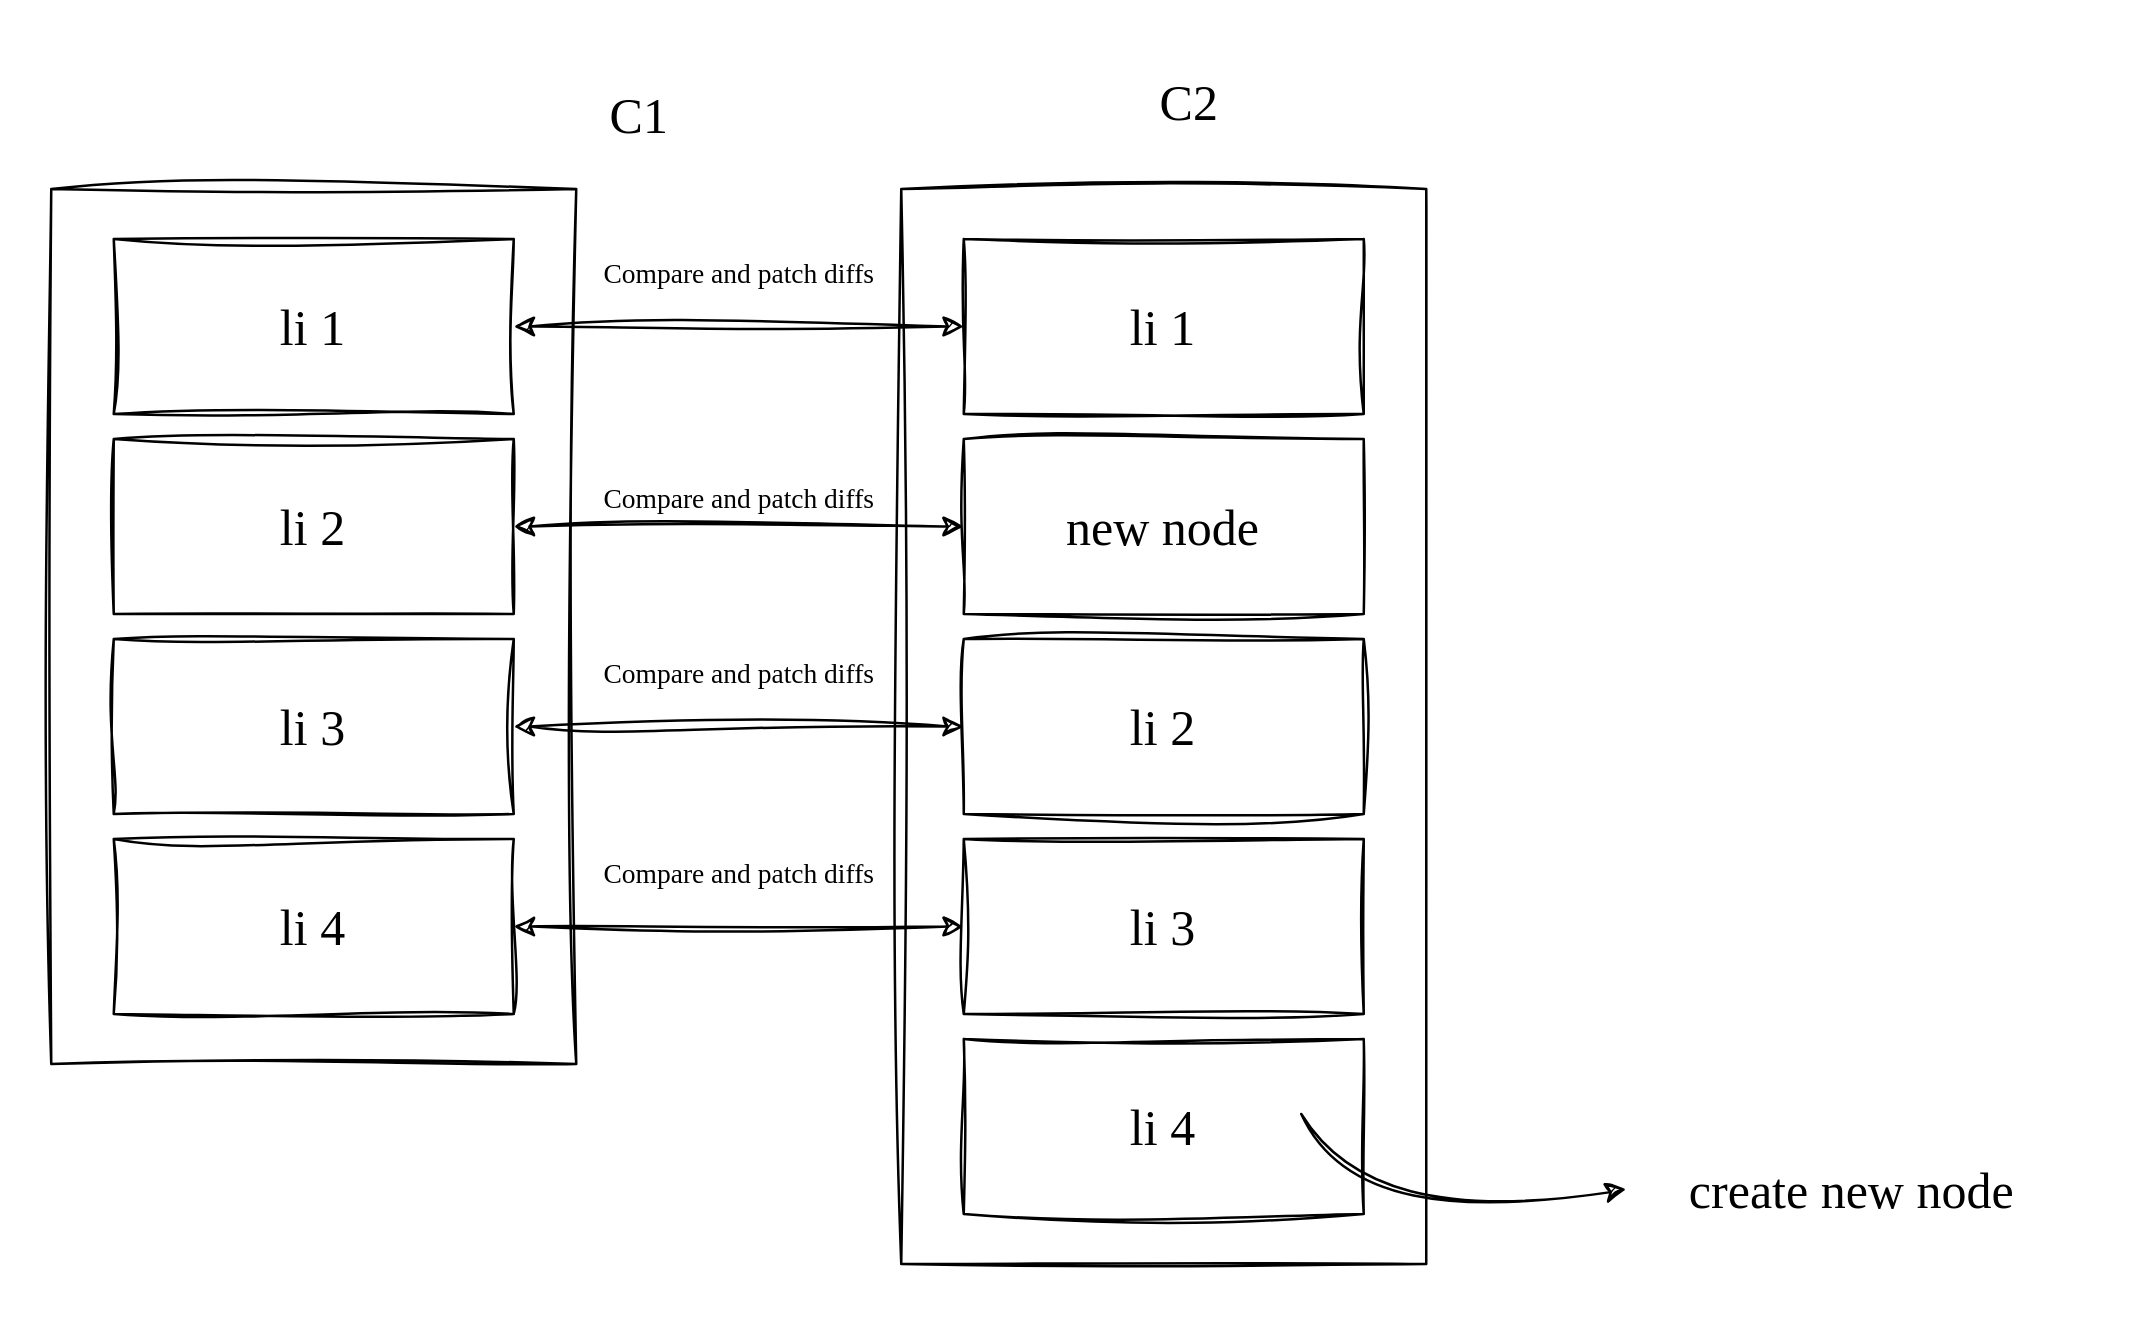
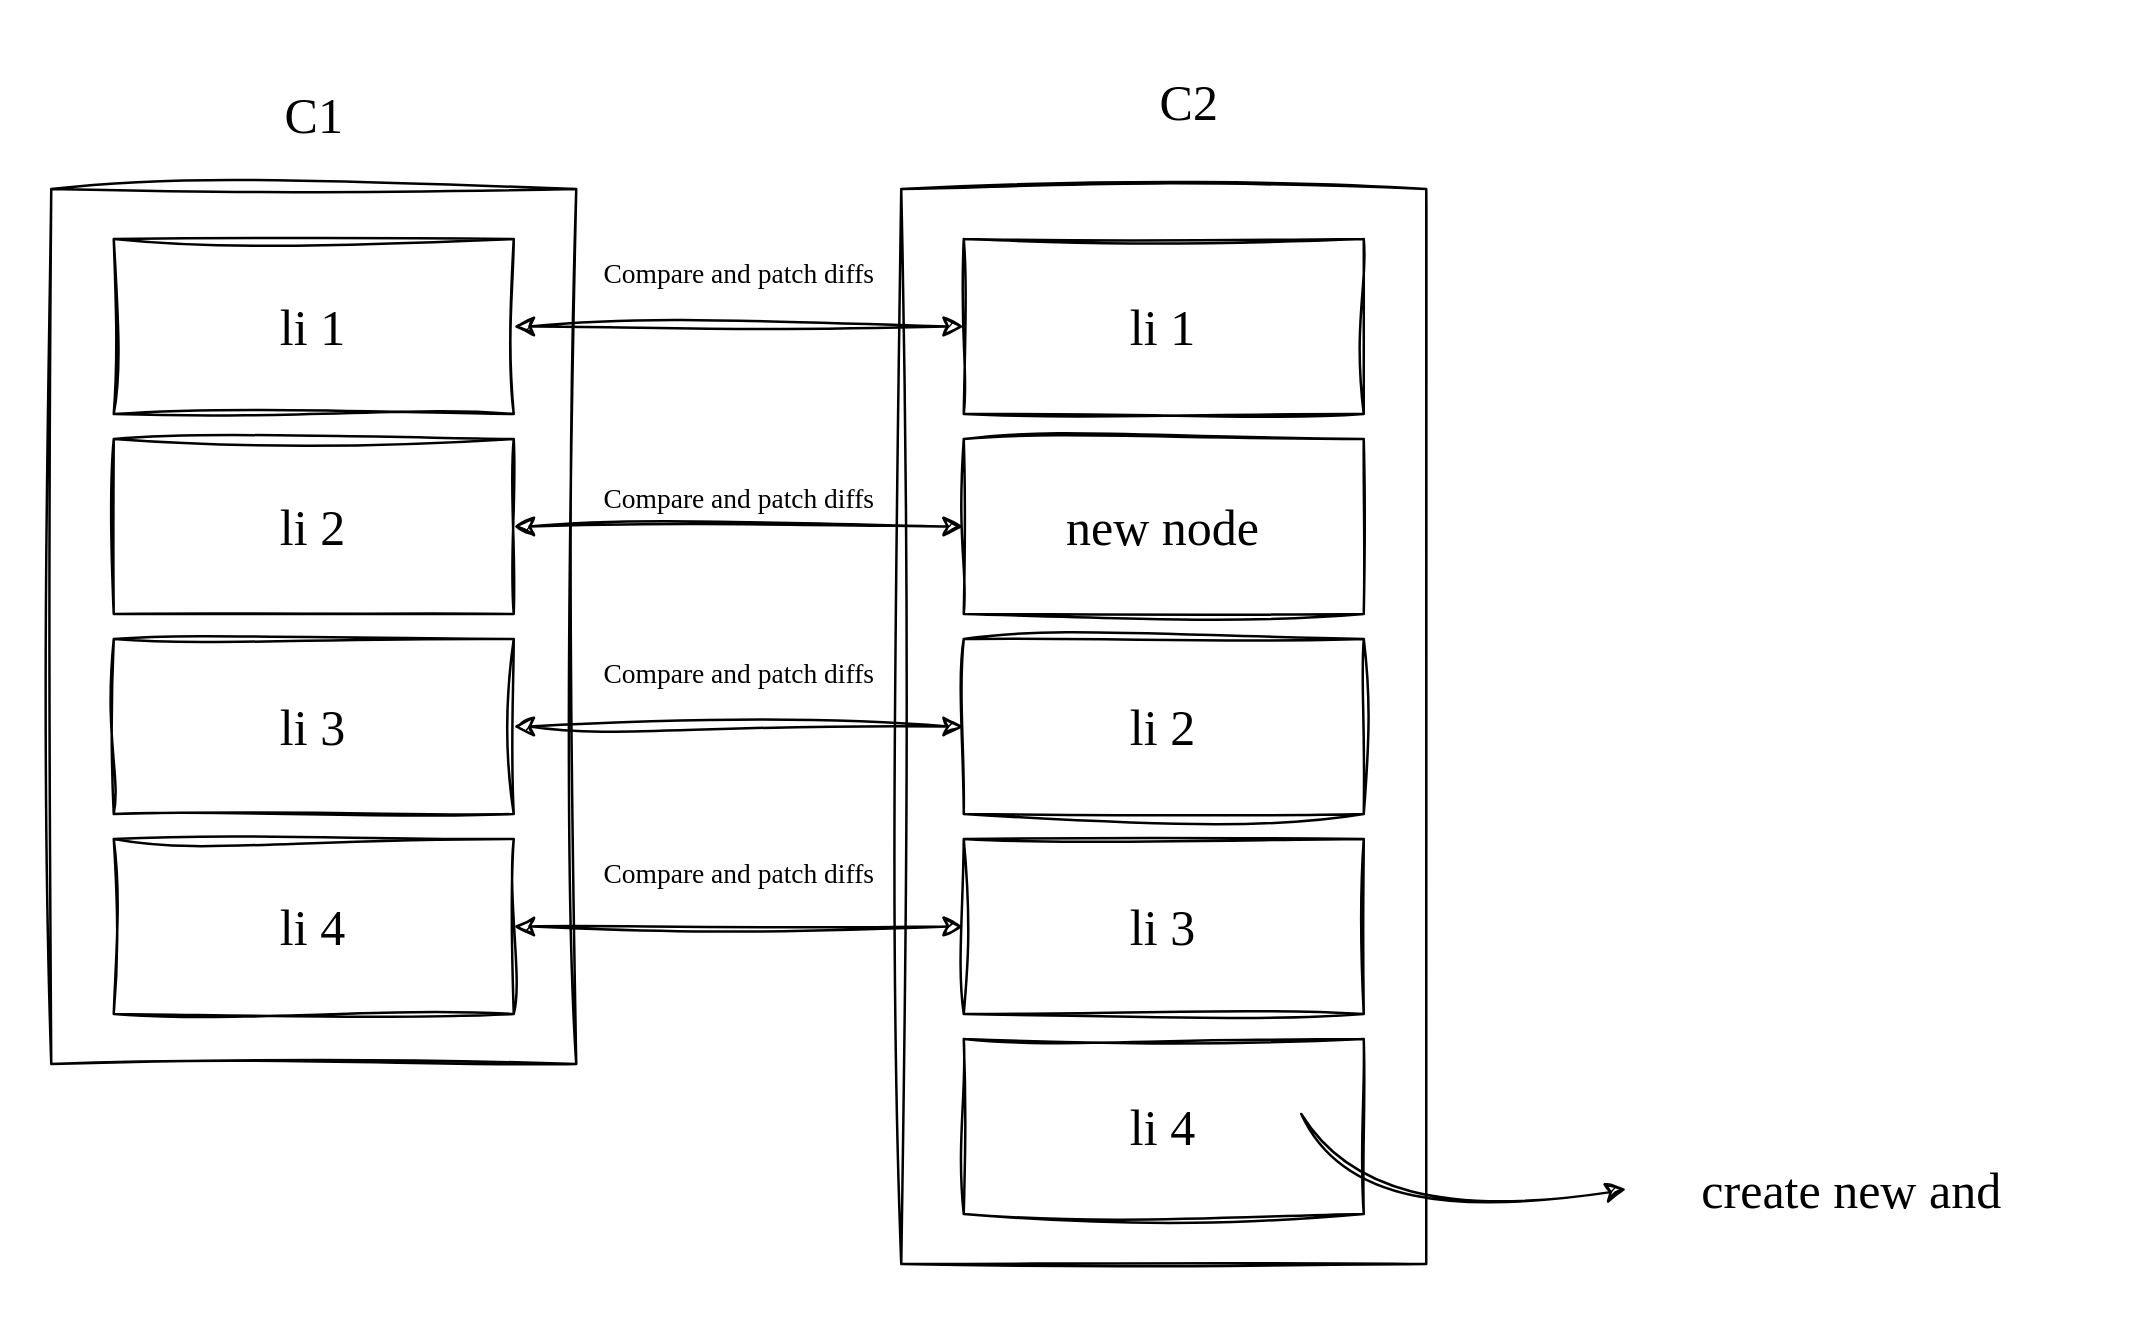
node "C1": moved (639, 114) -> (314, 114)
node "create new node": label "create new node" -> "create new and"
